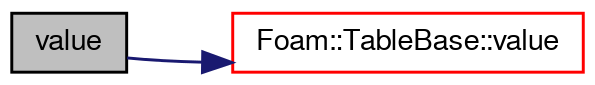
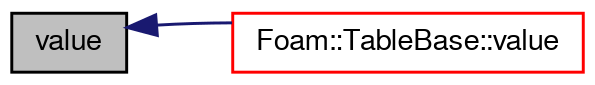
edge "value" -> "Foam::TableBase::value": reversed
